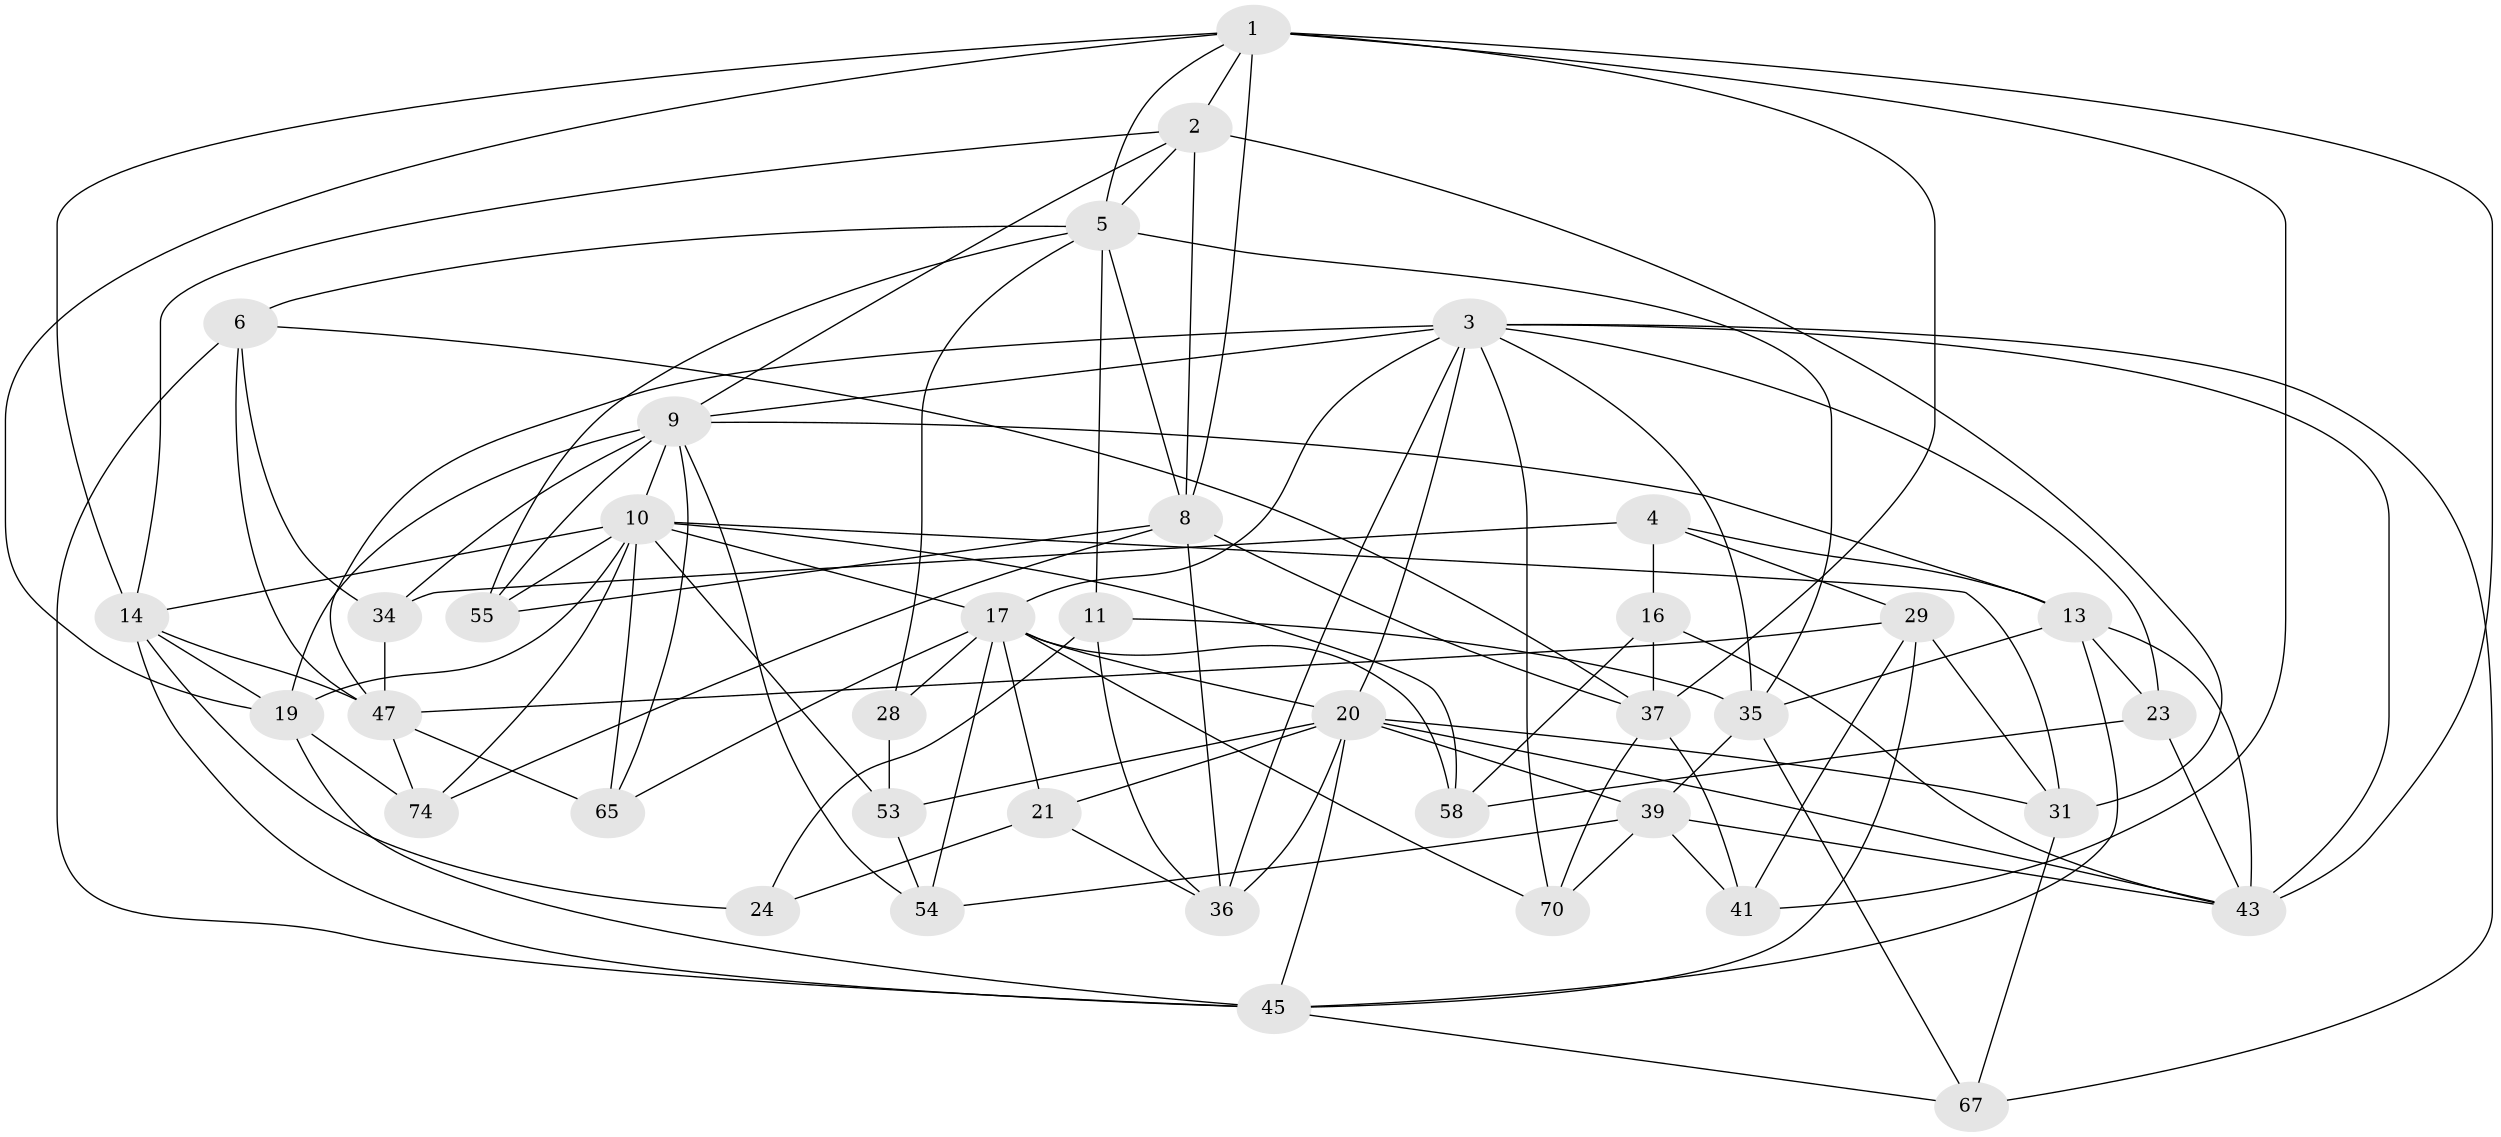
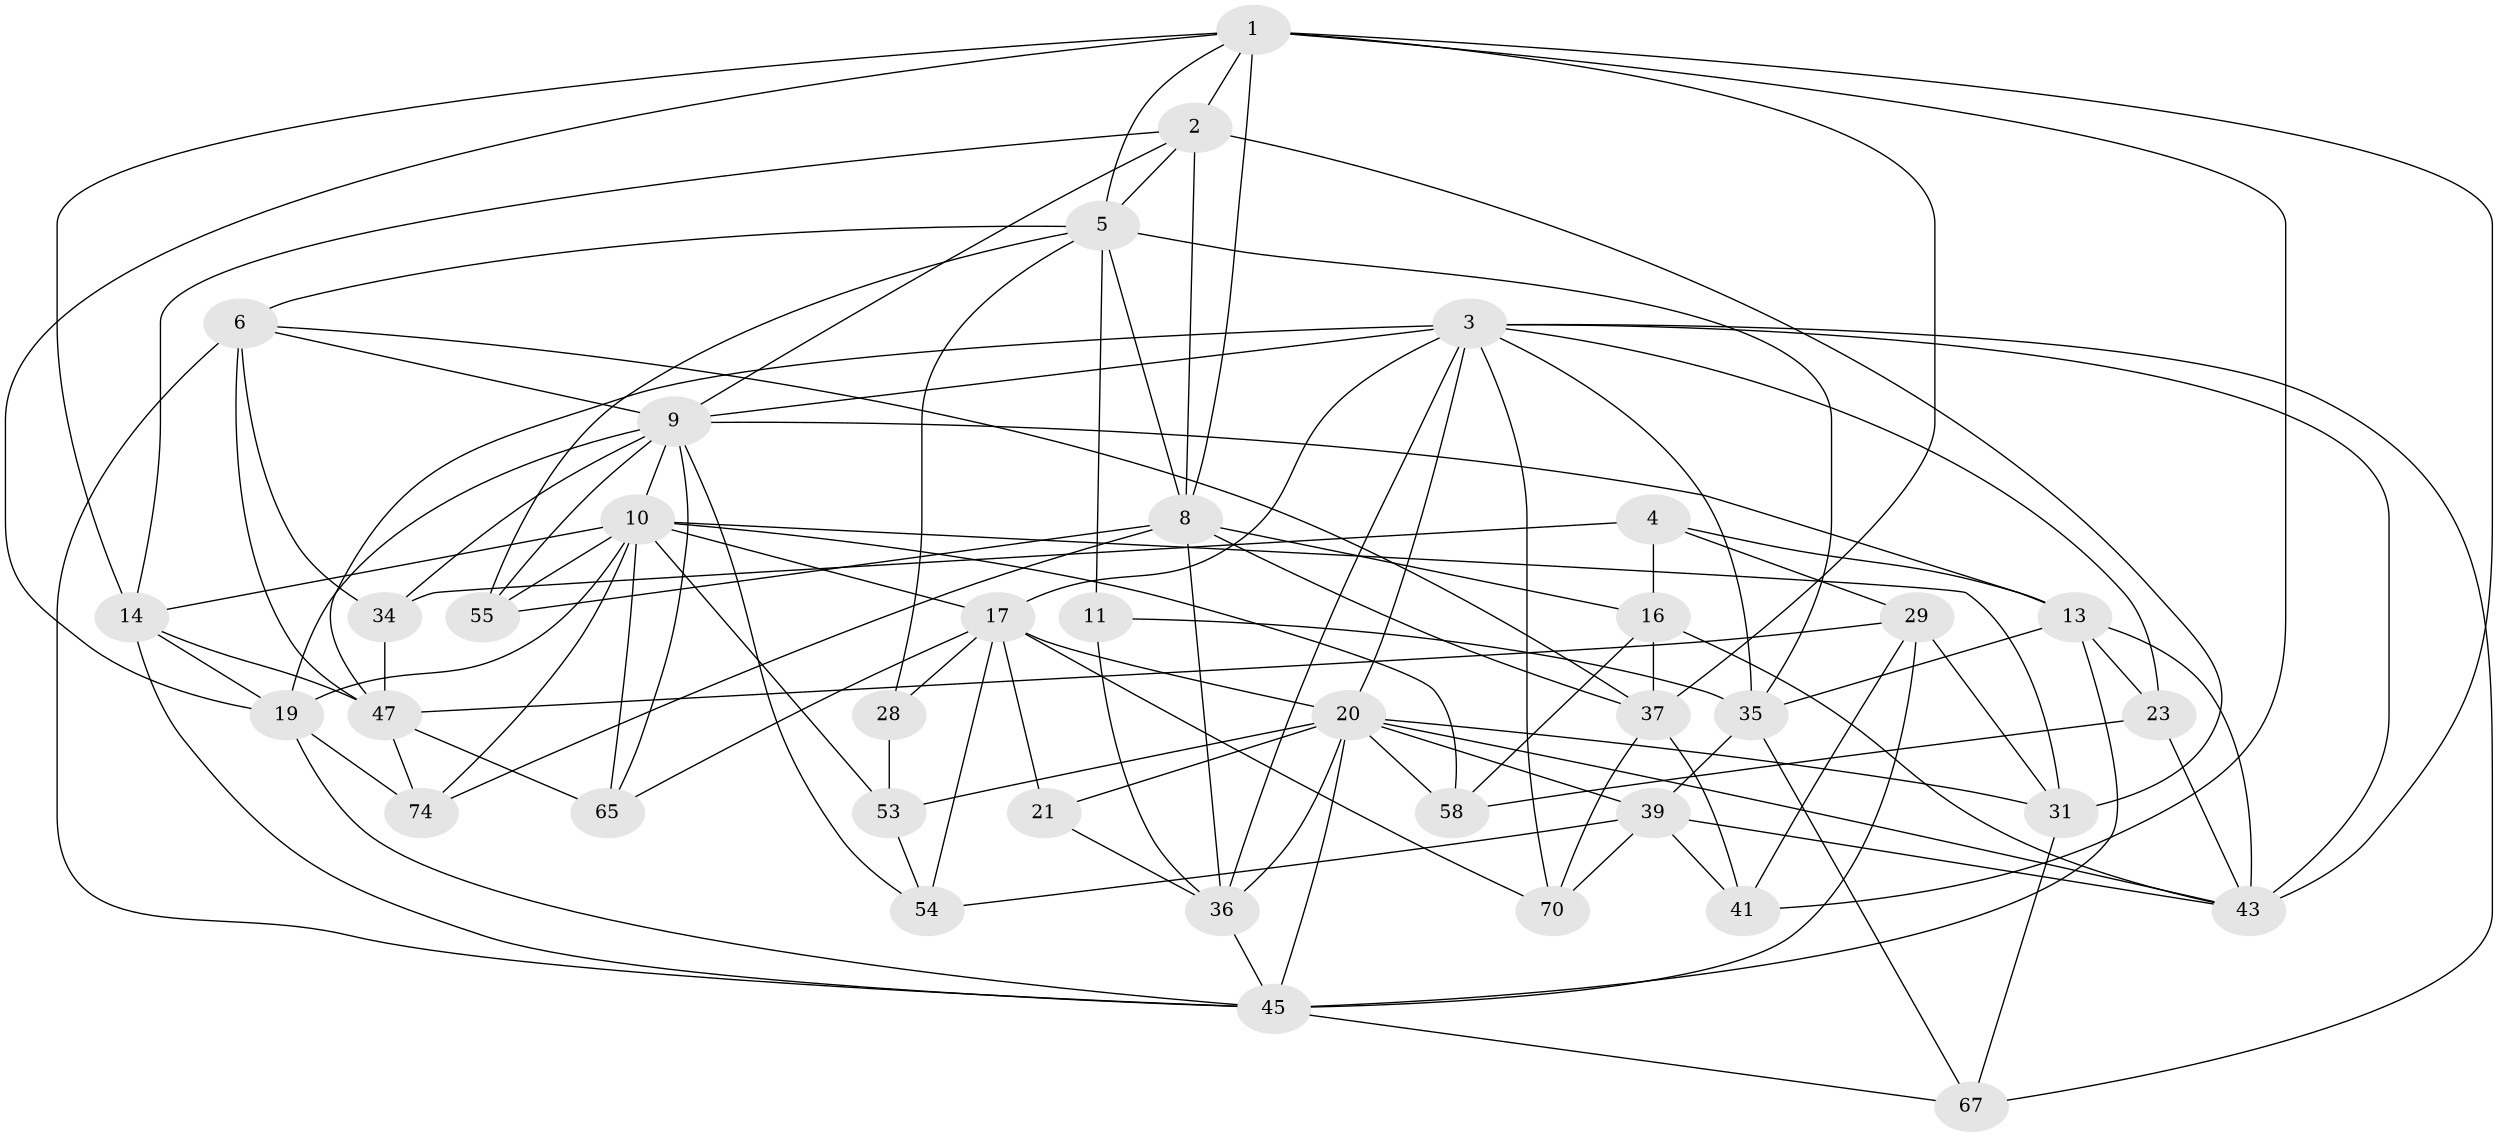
edge "6" -- "9": added
edge "8" -- "16": added
edge "17" -- "58": now "20" -- "58"
node "24": removed
edge "36" -- "45": added
